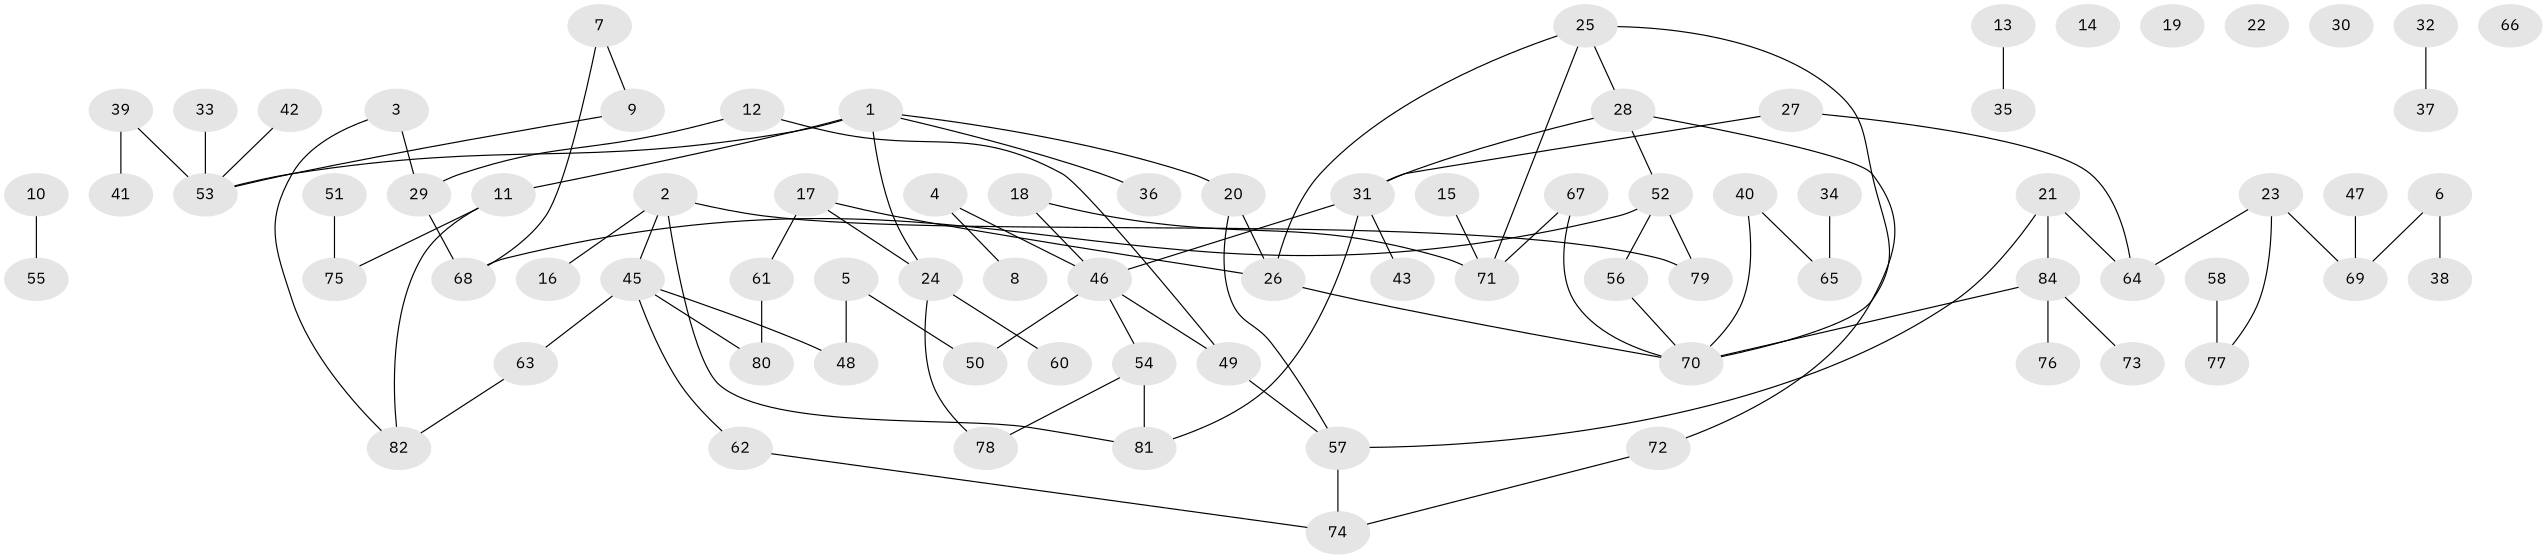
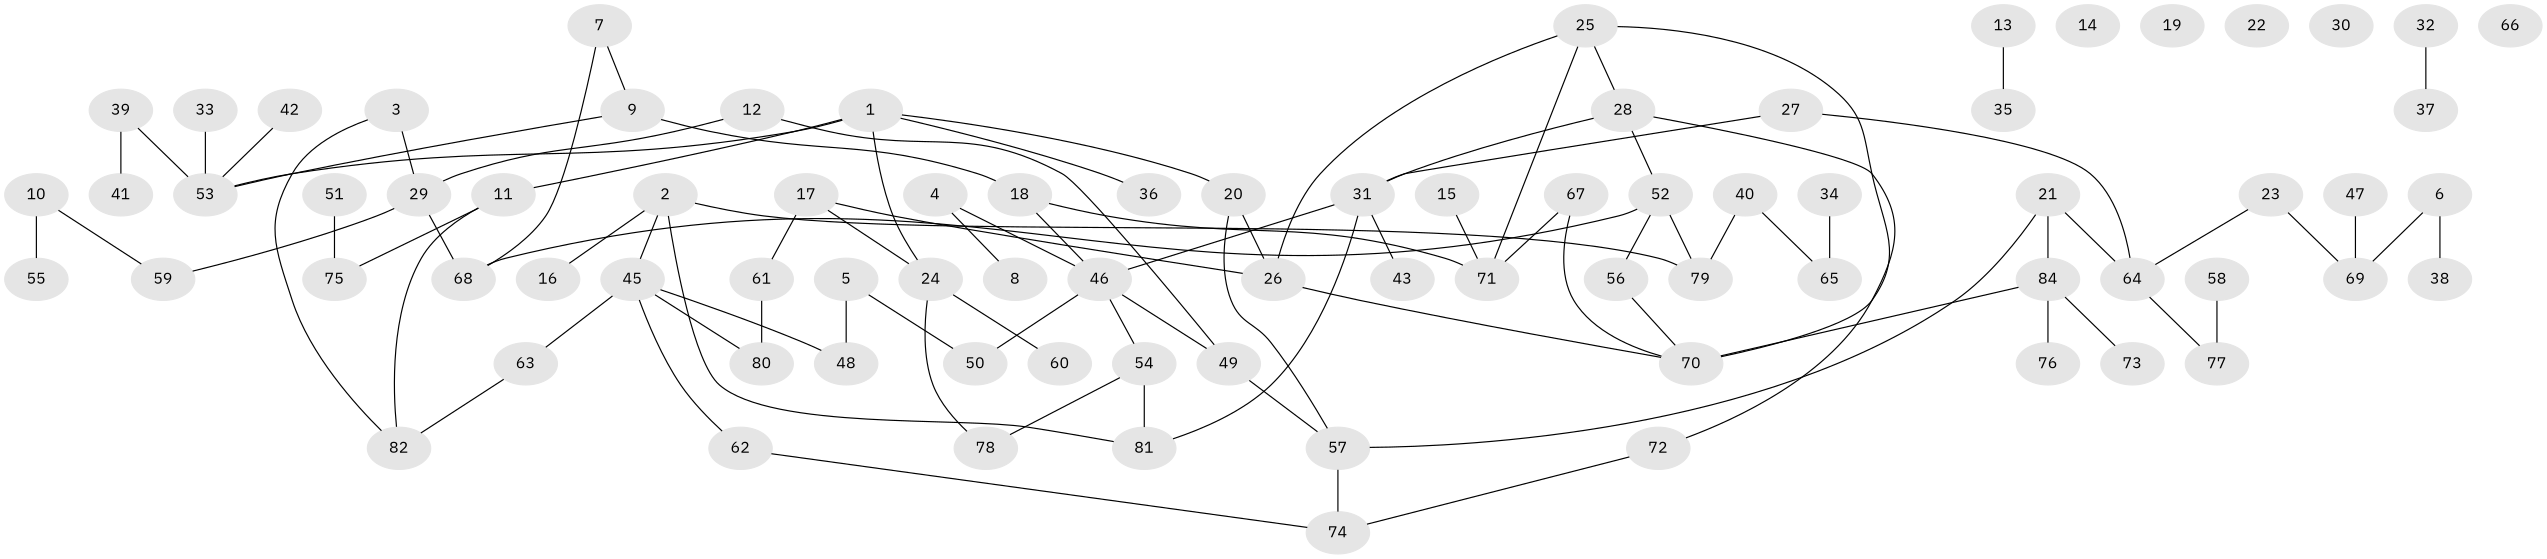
edge "9" -- "18": added
node "59": added
edge "23" -- "77": now "64" -- "77"
edge "40" -- "70": now "40" -- "79"
